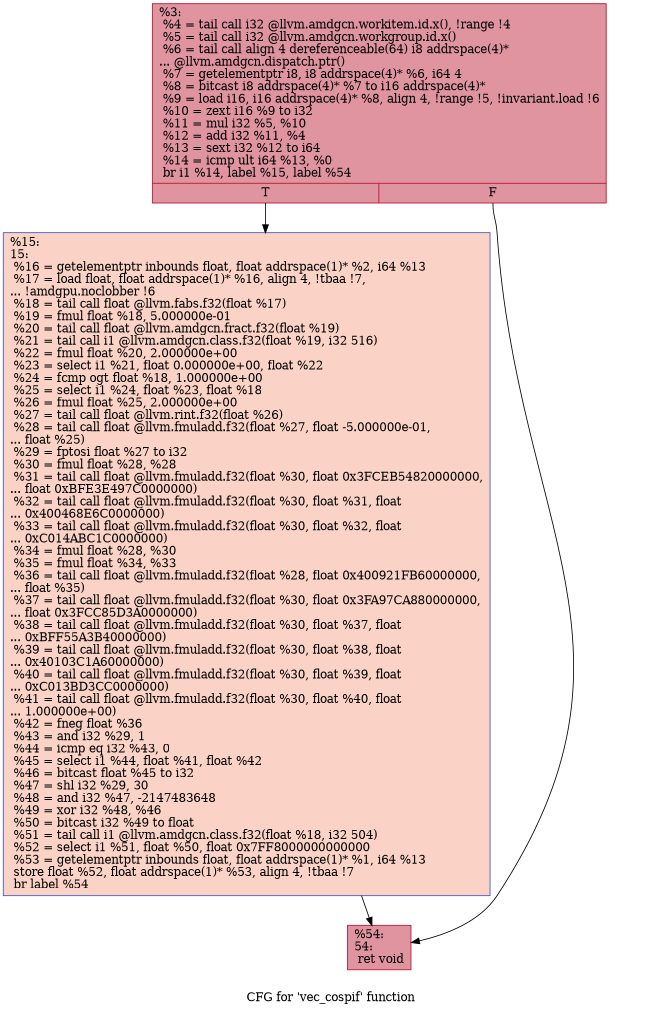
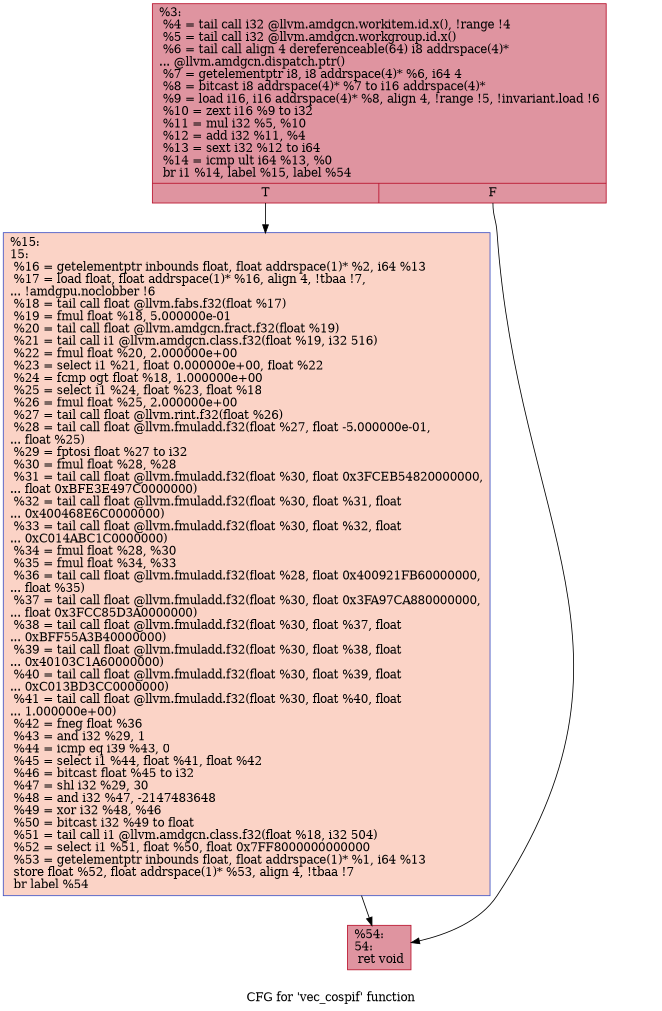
node "%15:": text "%44 = icmp eq i32 %43, 0" -> "%44 = icmp eq i39 %43, 0"
